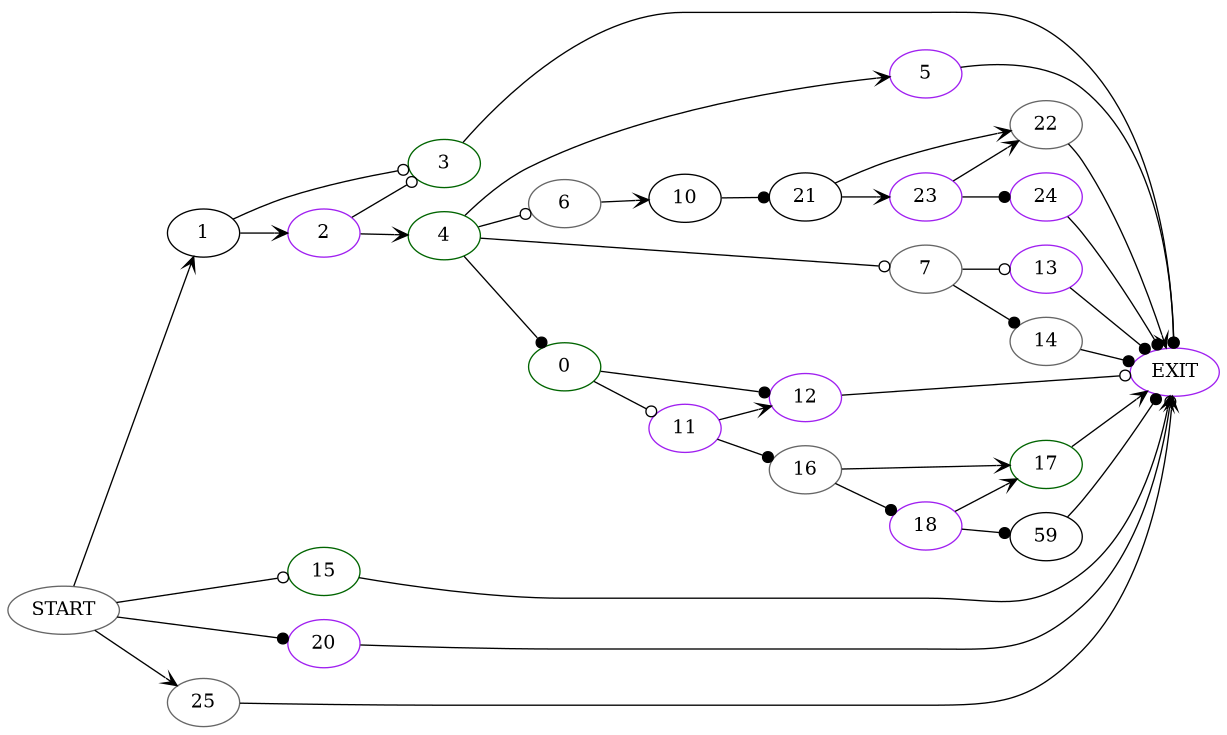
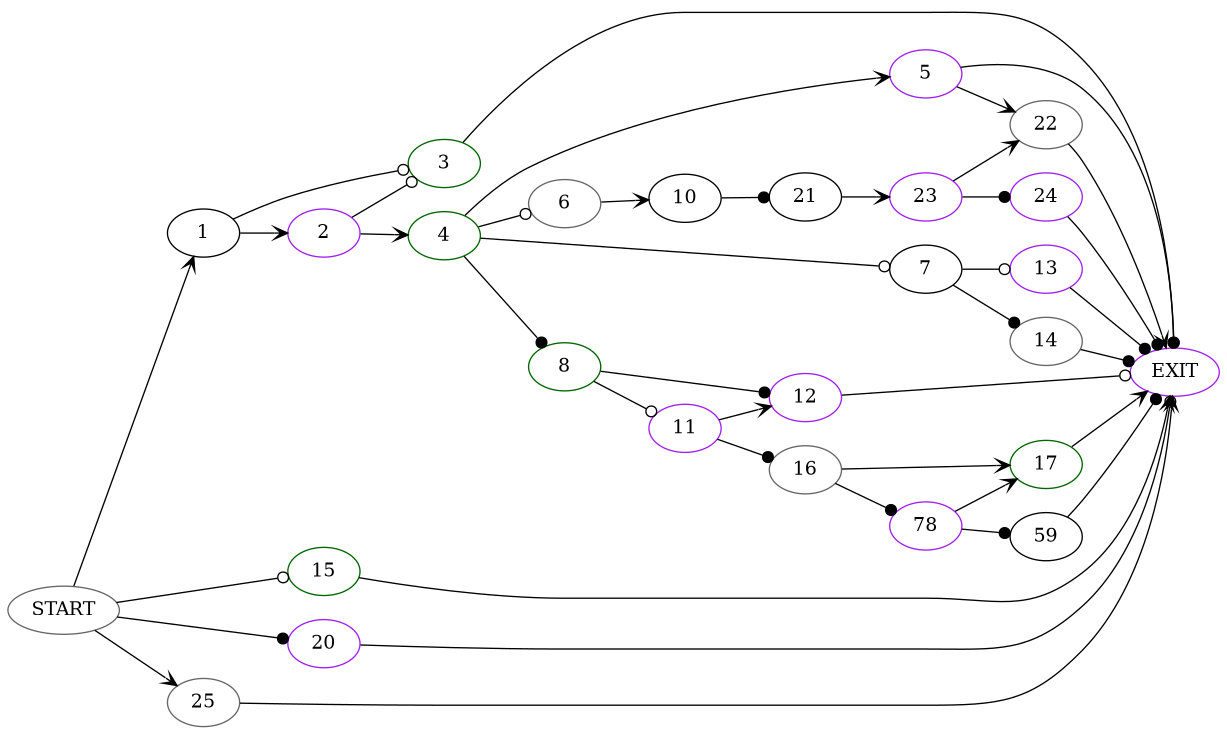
edge "21" -> "22": now "5" -> "22"
node "7": color gray40 -> black
node "0": label "0" -> "8"
node "18": label "18" -> "78"
